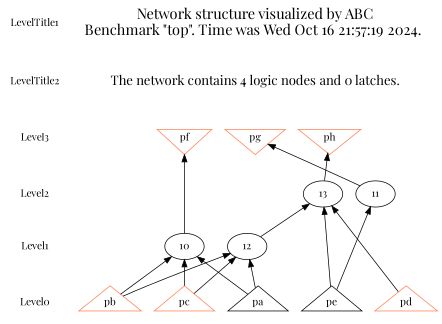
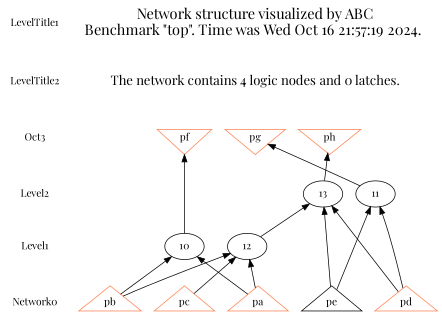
node "Level3": label "Level3" -> "Oct3"
edge "pd" -> "11": added
edge "pc" -> "10": removed
node "Level0": label "Level0" -> "Network0"
node "pa": color black -> coral
